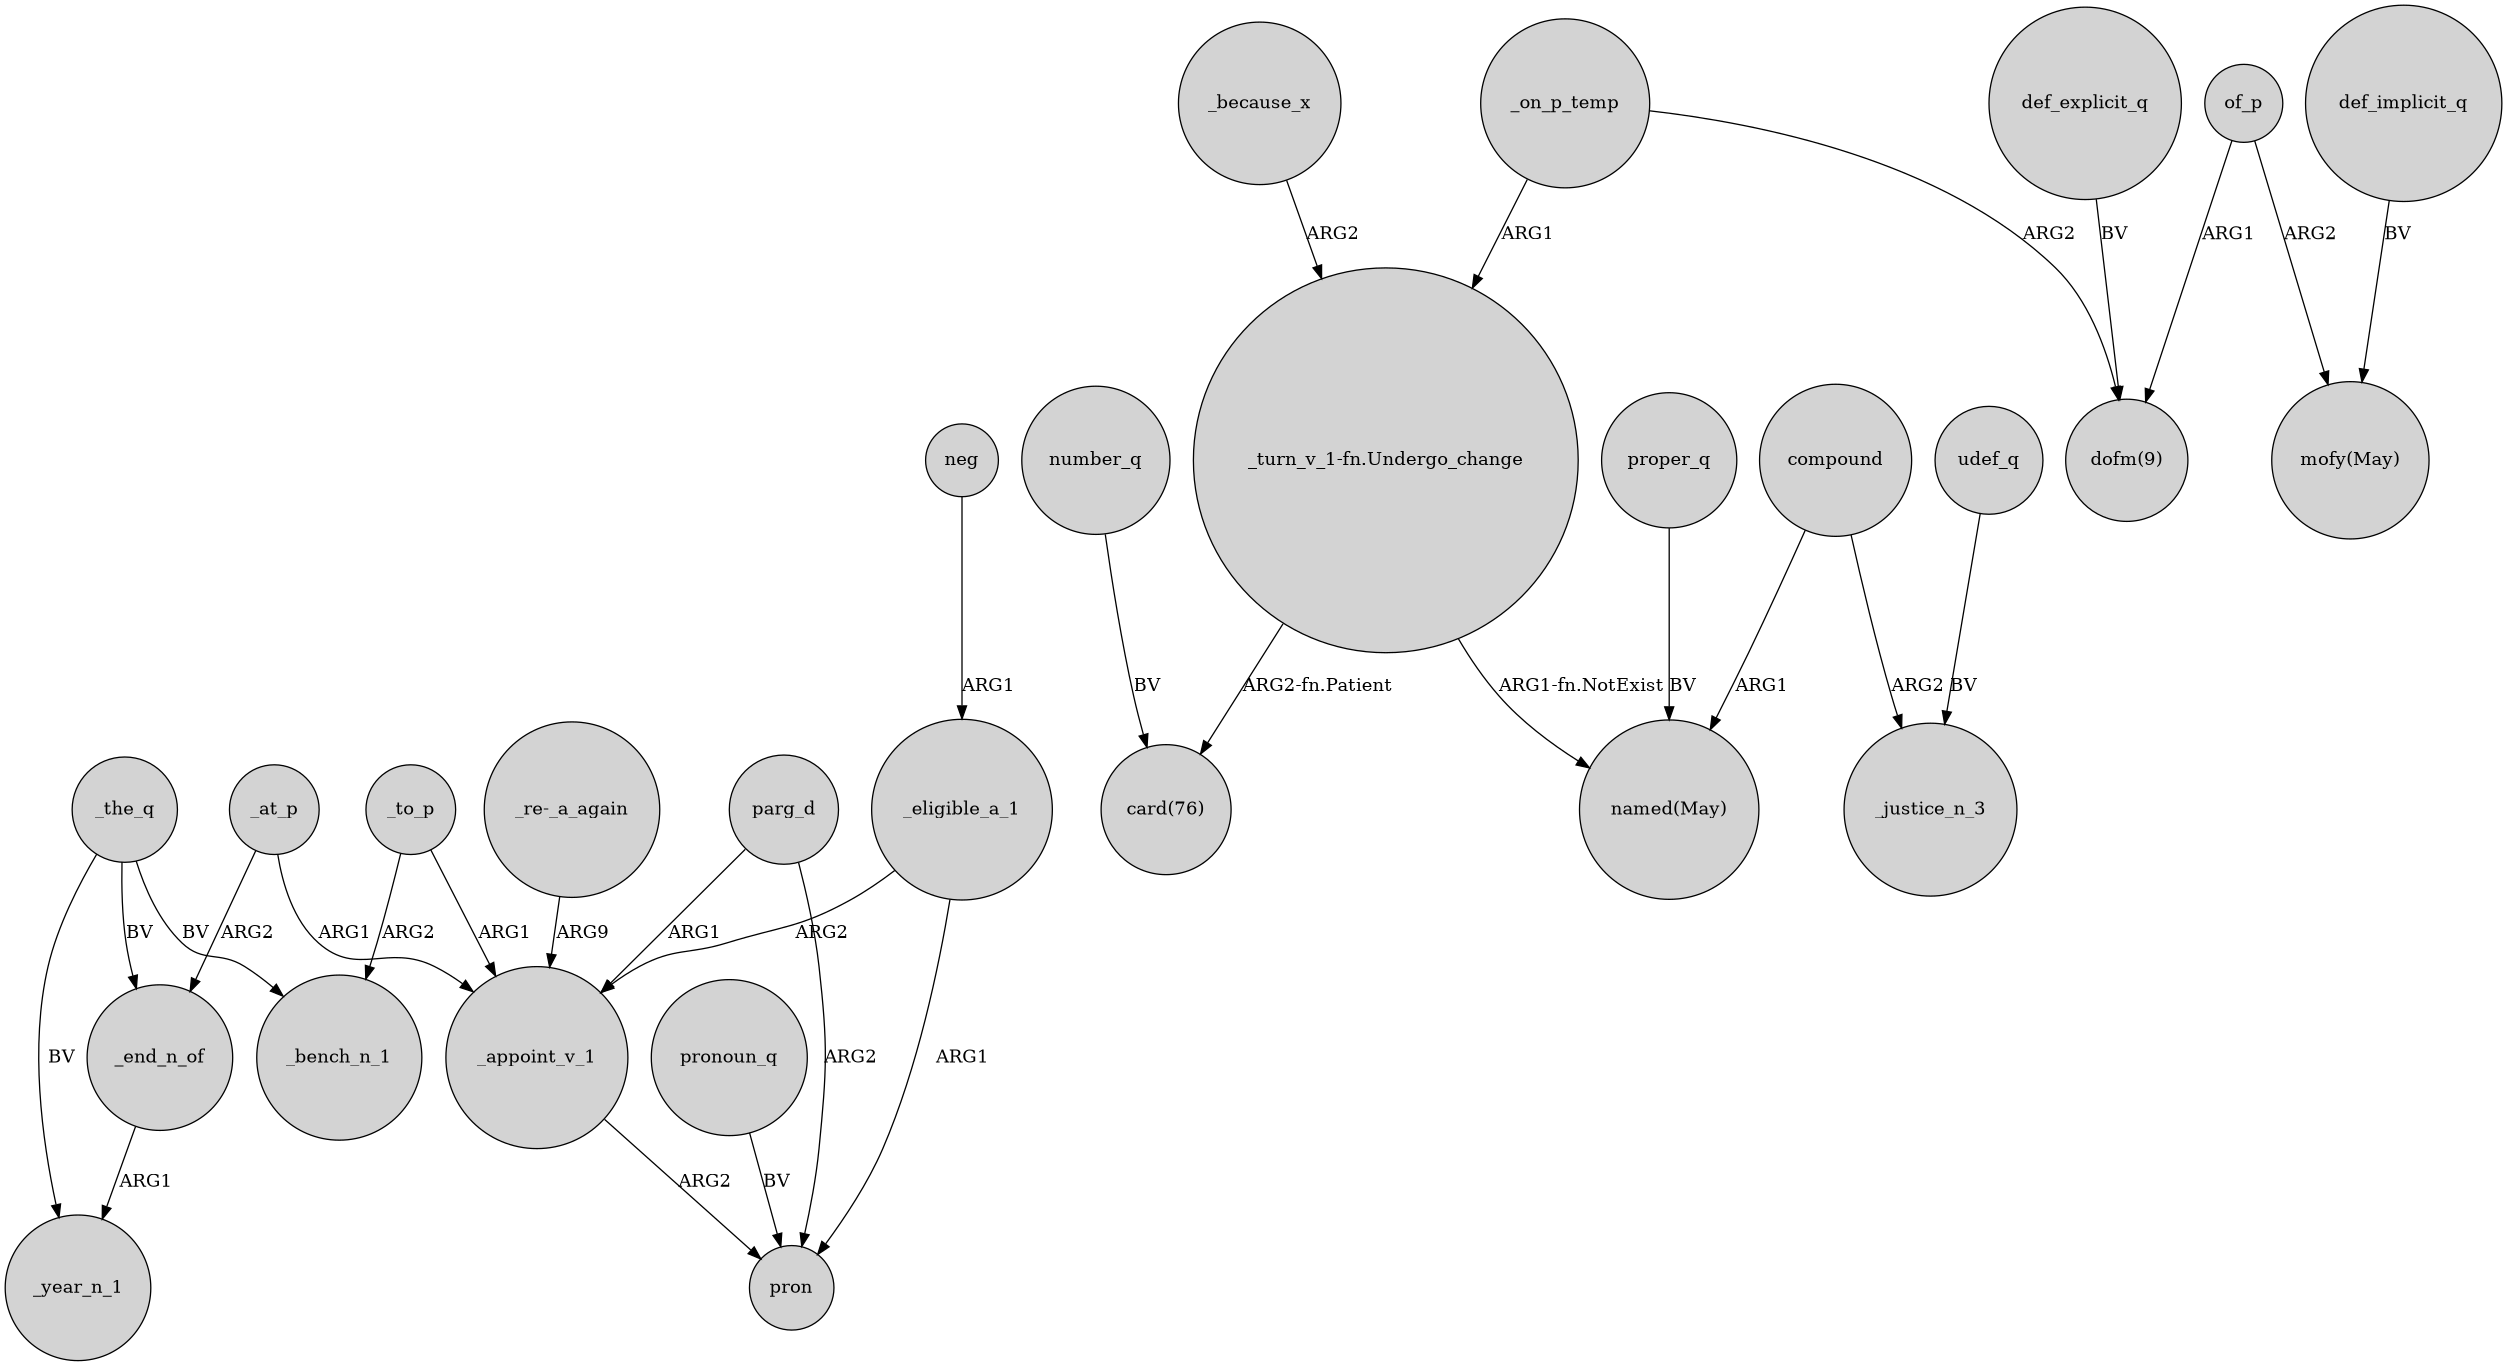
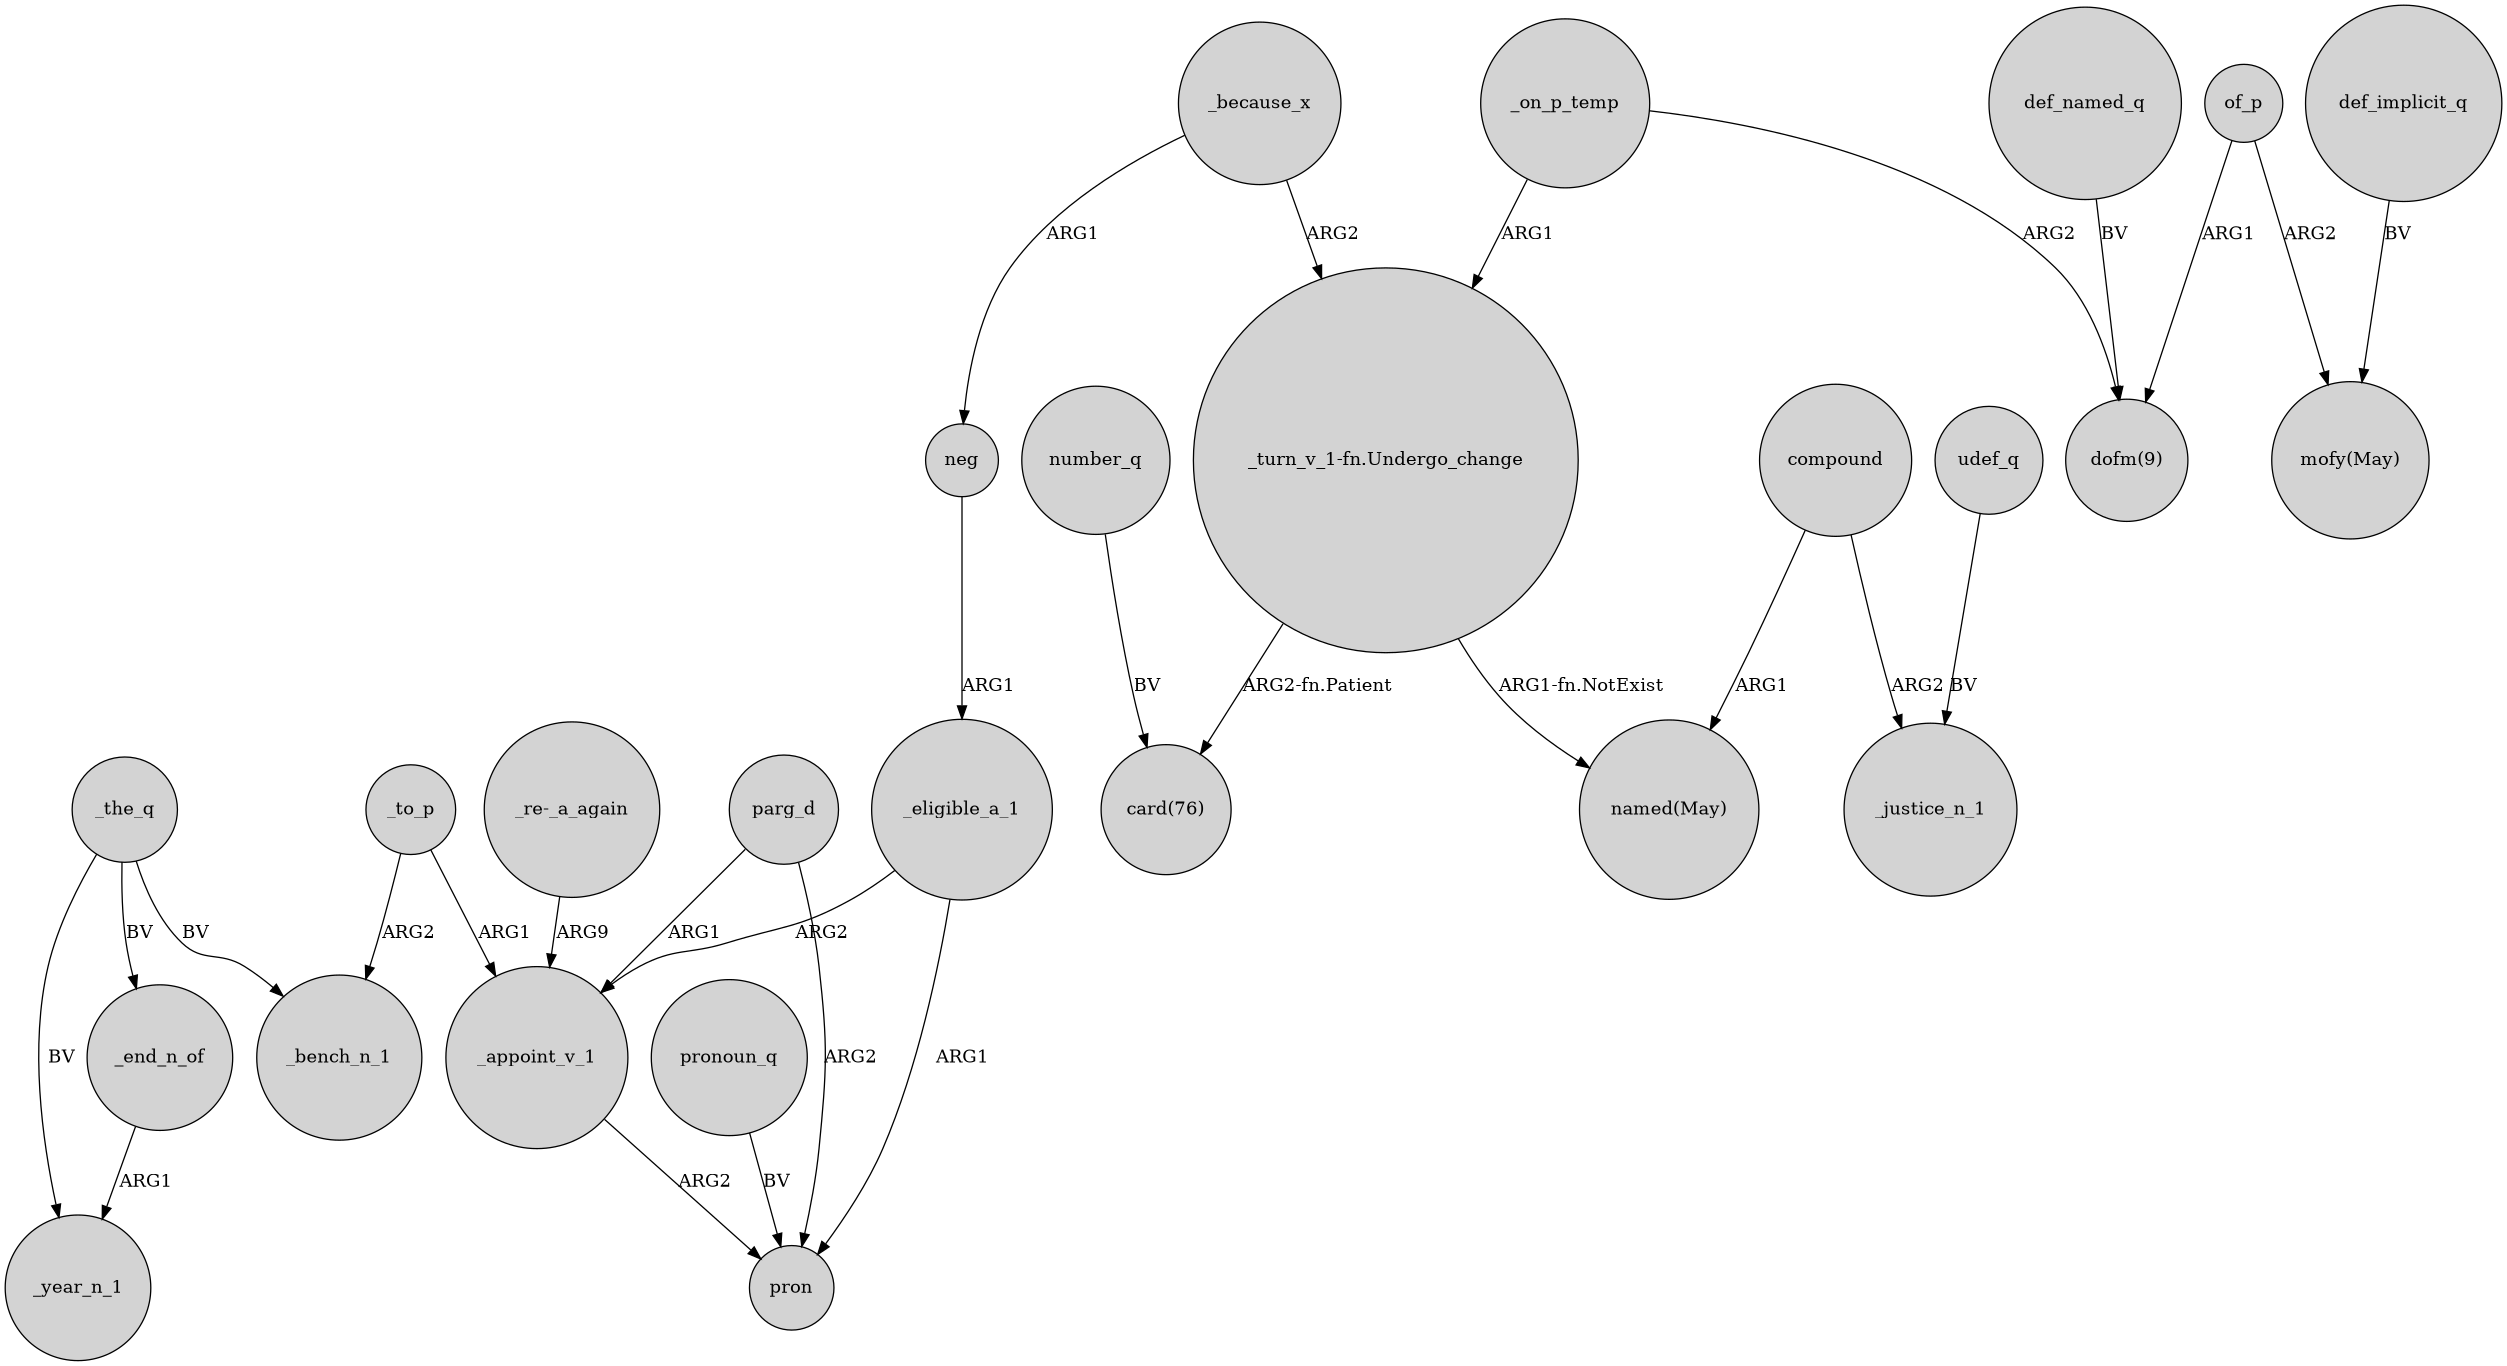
node "def_explicit_q": label "def_explicit_q" -> "def_named_q"
edge "_because_x" -> "neg": added, label "ARG1"
node "proper_q": removed
node "_at_p": removed
node "_justice_n_3": label "_justice_n_3" -> "_justice_n_1"
